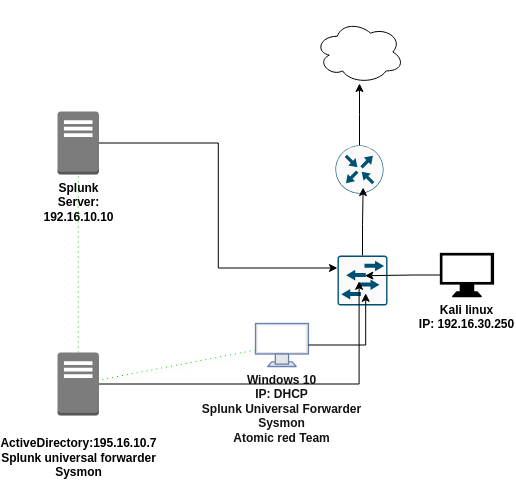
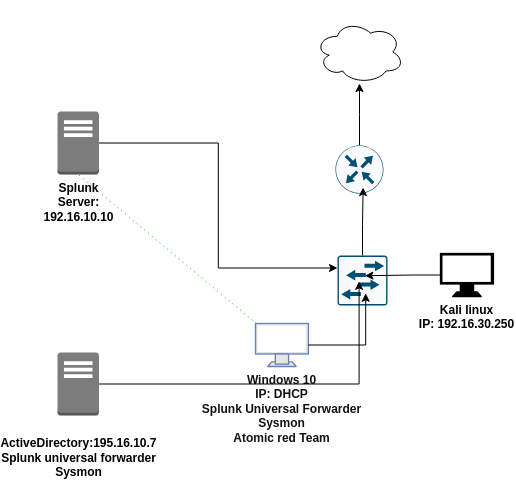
edge "Splunk Server: 192.16.10.10" -- "ActiveDirectory:195.16.10.7 Splunk universal forwarder Sysmon": removed
edge "Windows 10 IP: DHCP Splunk Universal Forwarder Sysmon Atomic red Team" -- "ActiveDirectory:195.16.10.7 Splunk universal forwarder Sysmon": now "Windows 10 IP: DHCP Splunk Universal Forwarder Sysmon Atomic red Team" -- "Splunk Server: 192.16.10.10"
